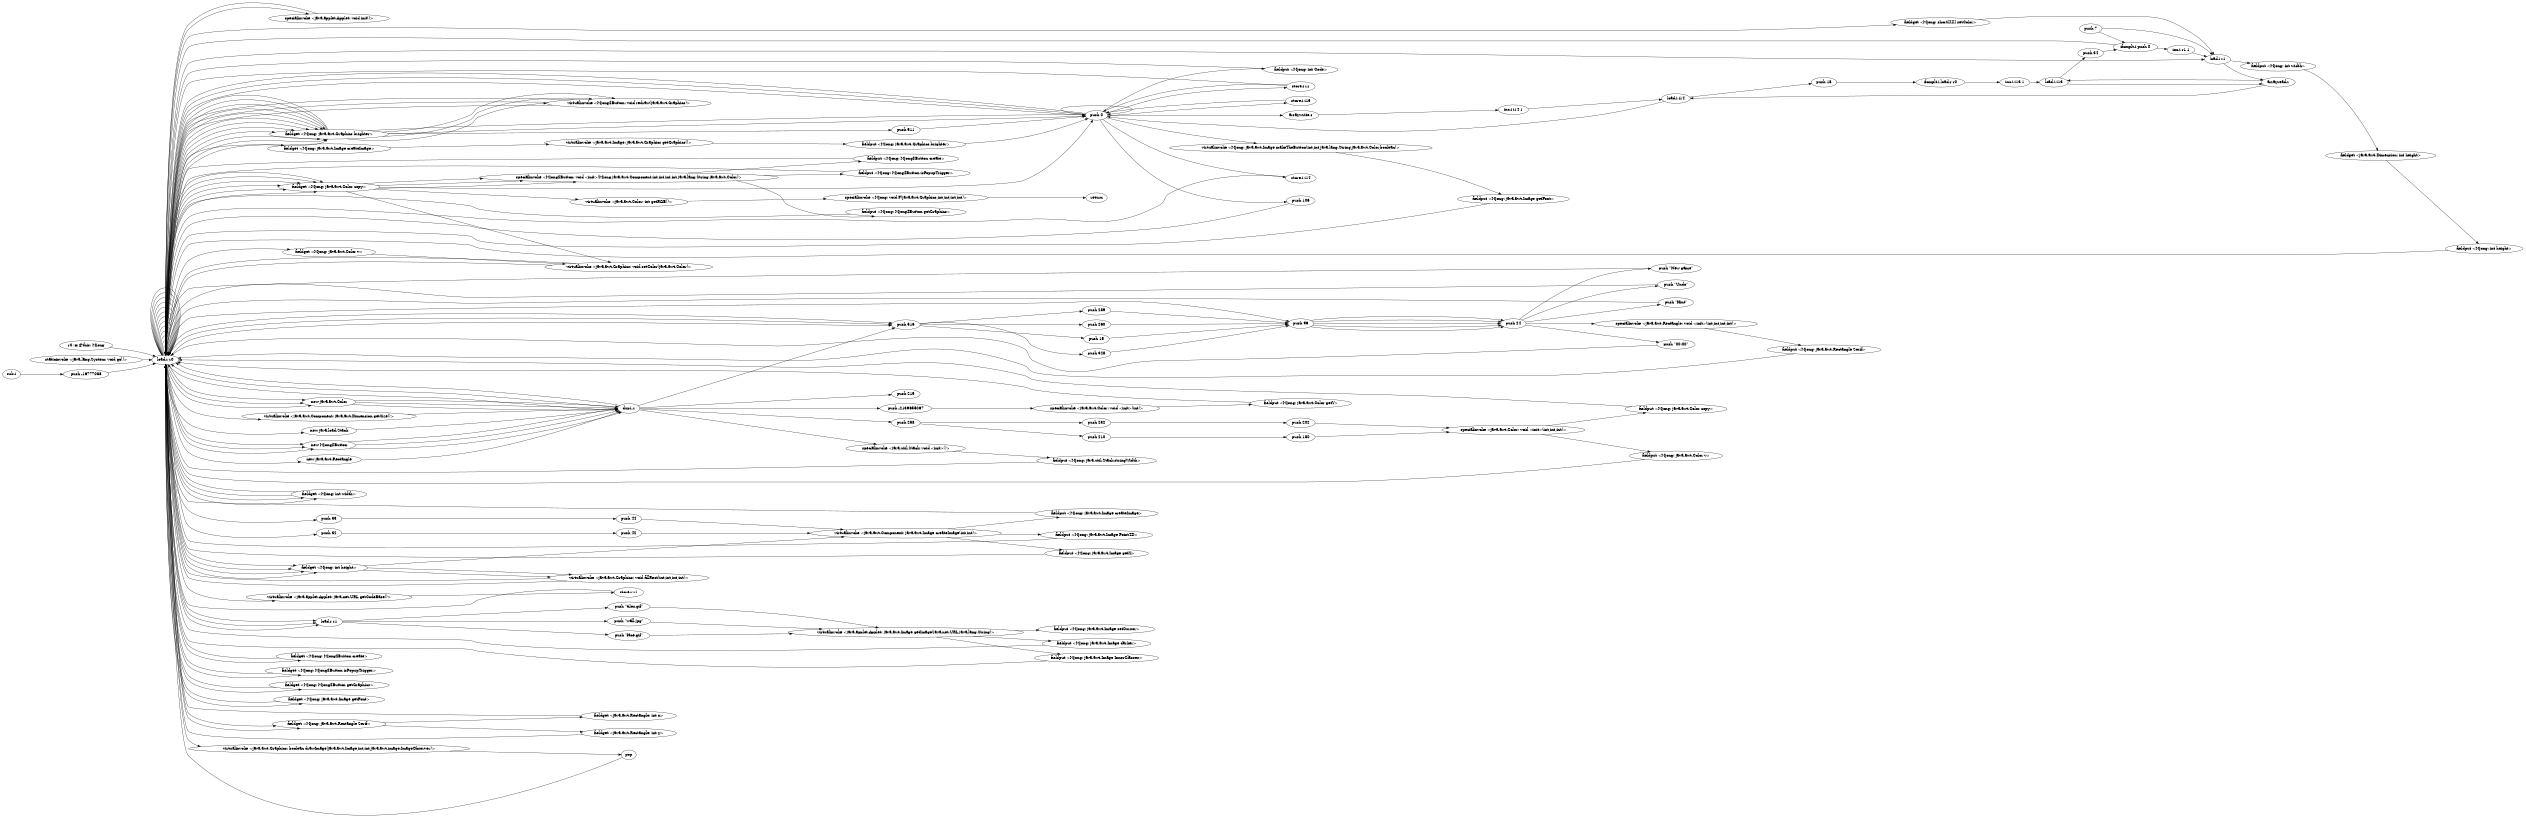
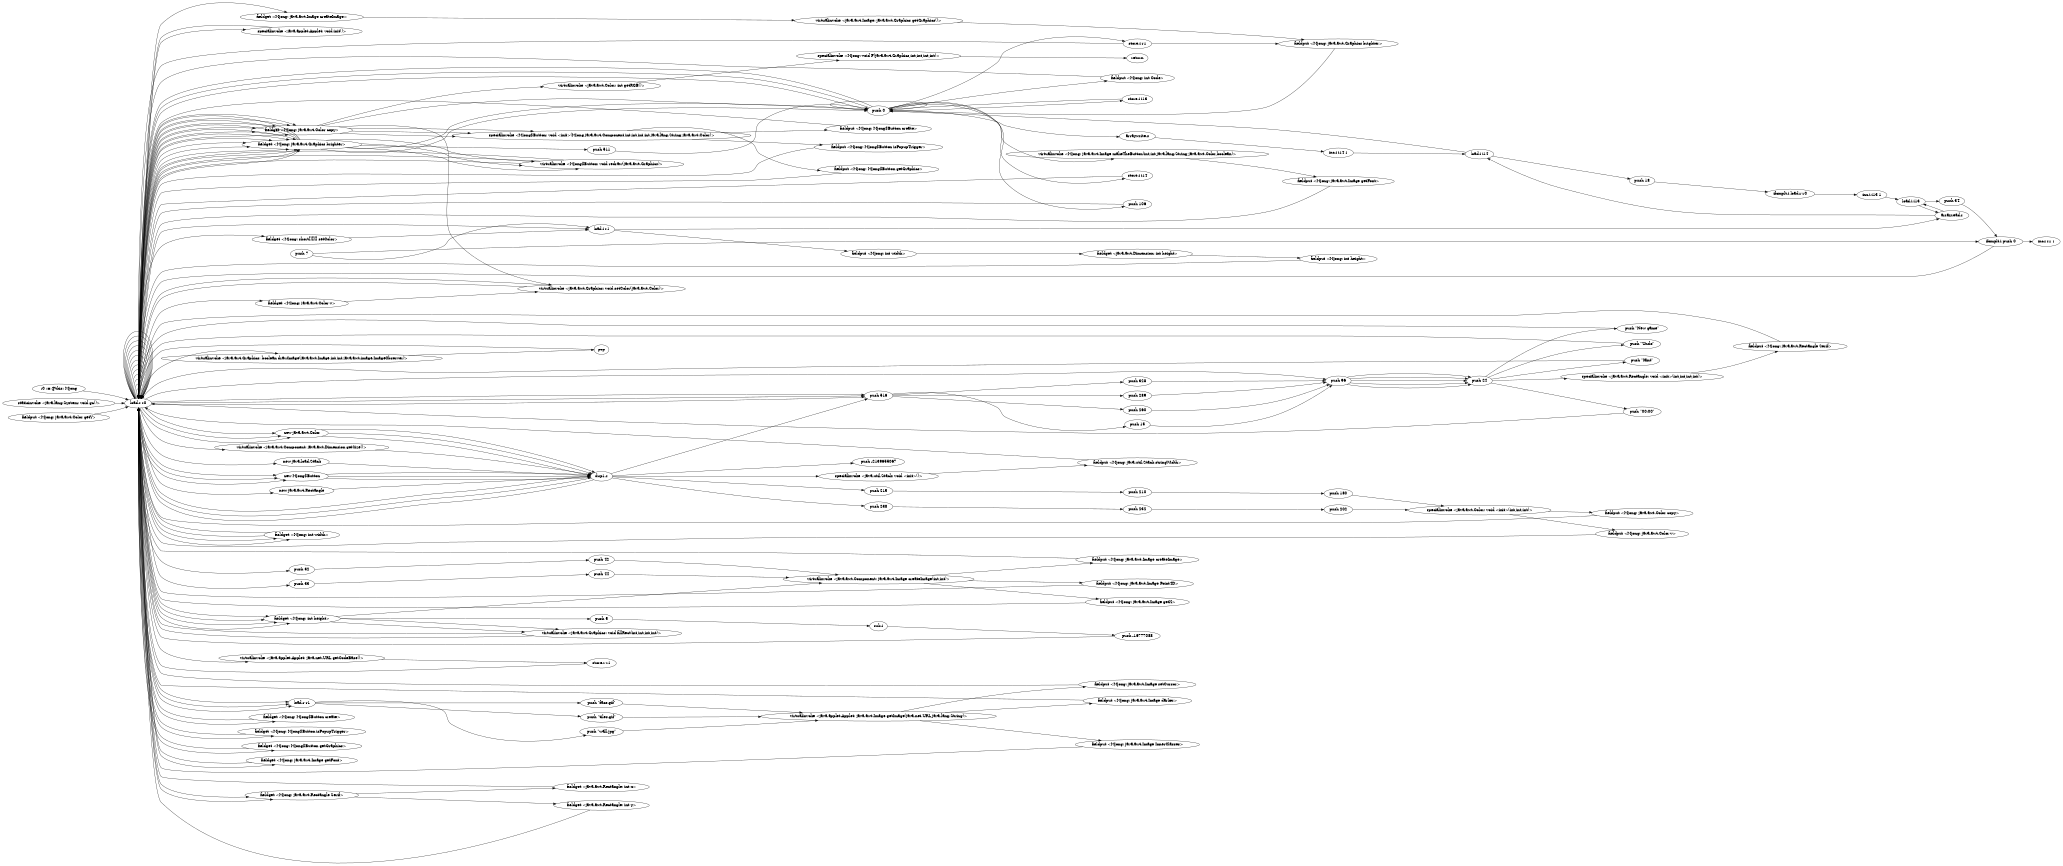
edge "inc.i r1 1" -> "load.i r1": removed
edge "store.i r1" -> "push 0": now "store.i r1" -> "fieldput <Mjong: java.awt.Graphics brighter>"
node "specialinvoke <java.awt.Color: void <init>(int)>": removed
edge "push 238" -> "push 210": now "push 215" -> "push 210"
node "push 5": added
edge "fieldput <Mjong: java.awt.Image setCursor>" -> "load.r r0": added
